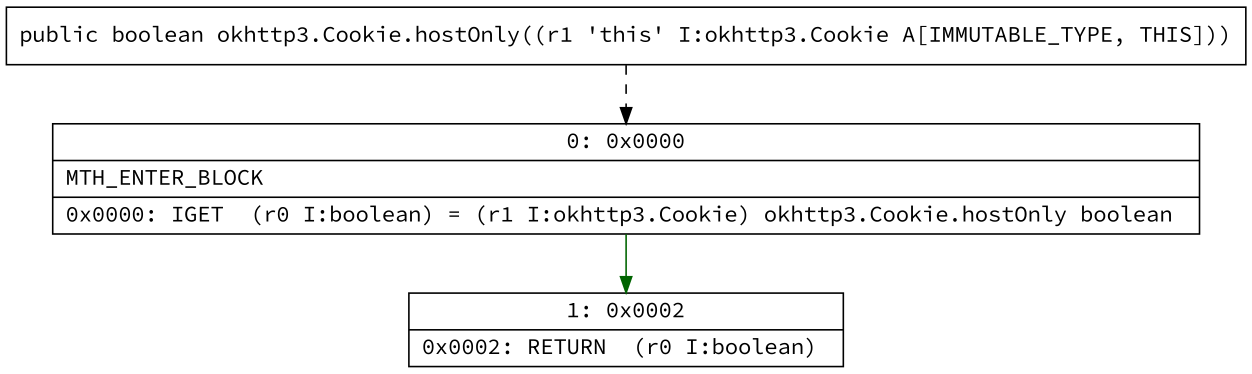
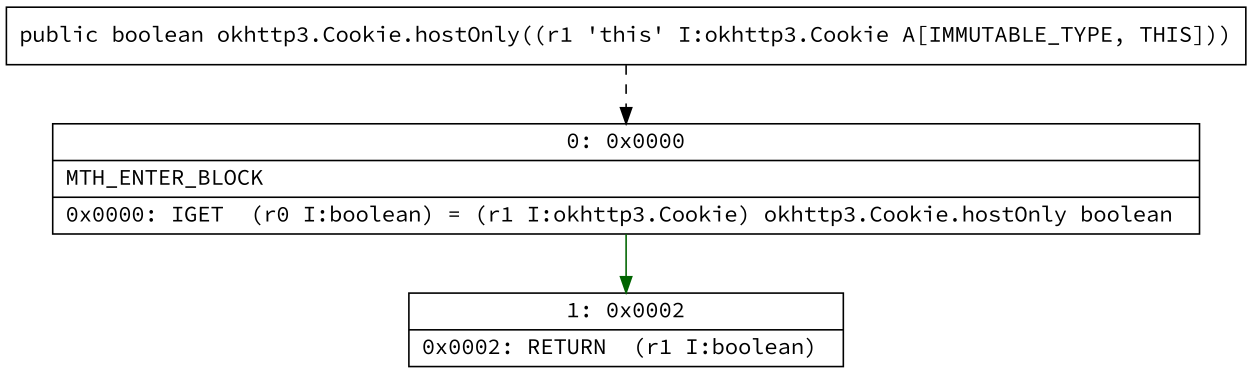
node "1: 0x0002": text "0x0002: RETURN  (r0 I:boolean)" -> "0x0002: RETURN  (r1 I:boolean)"
